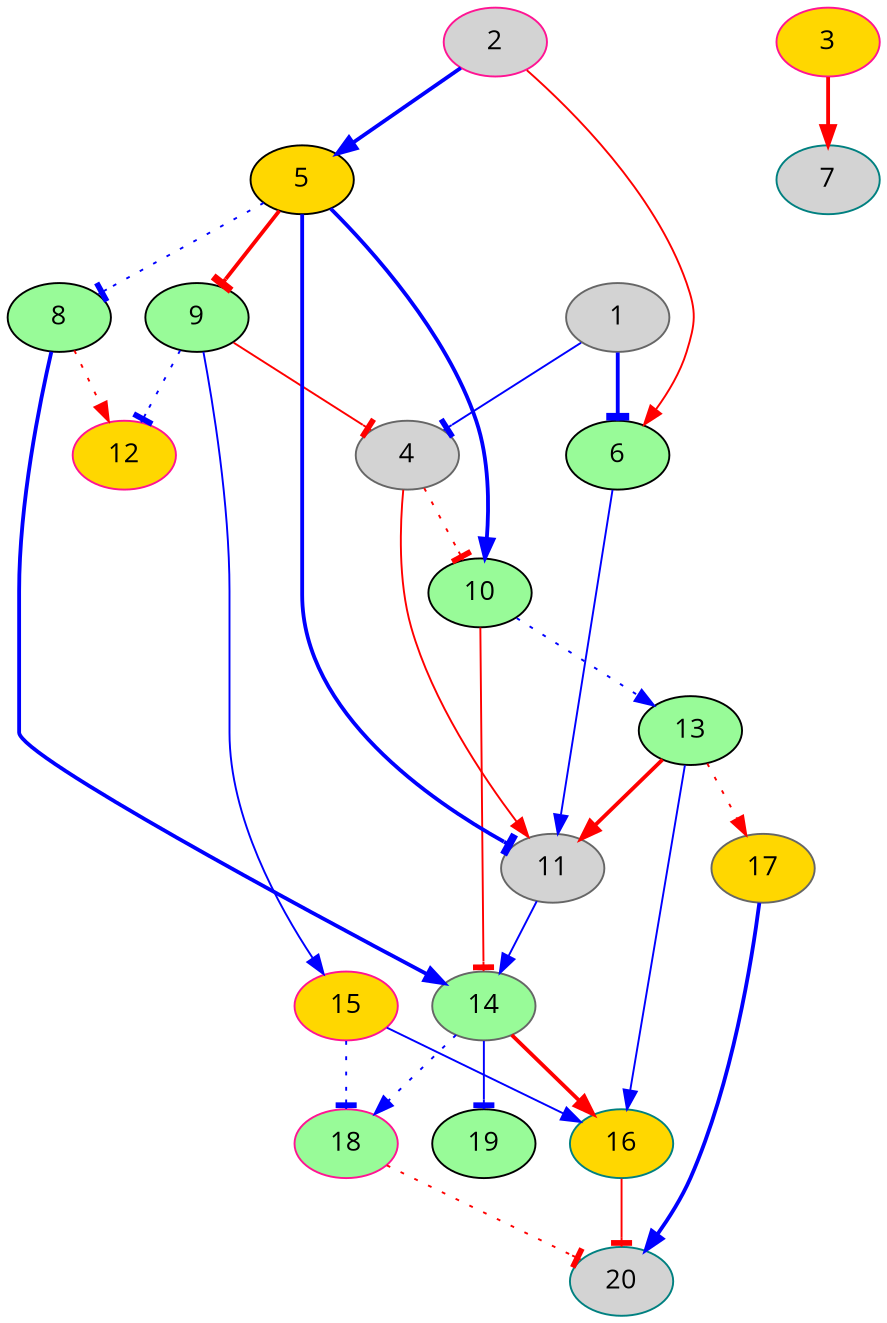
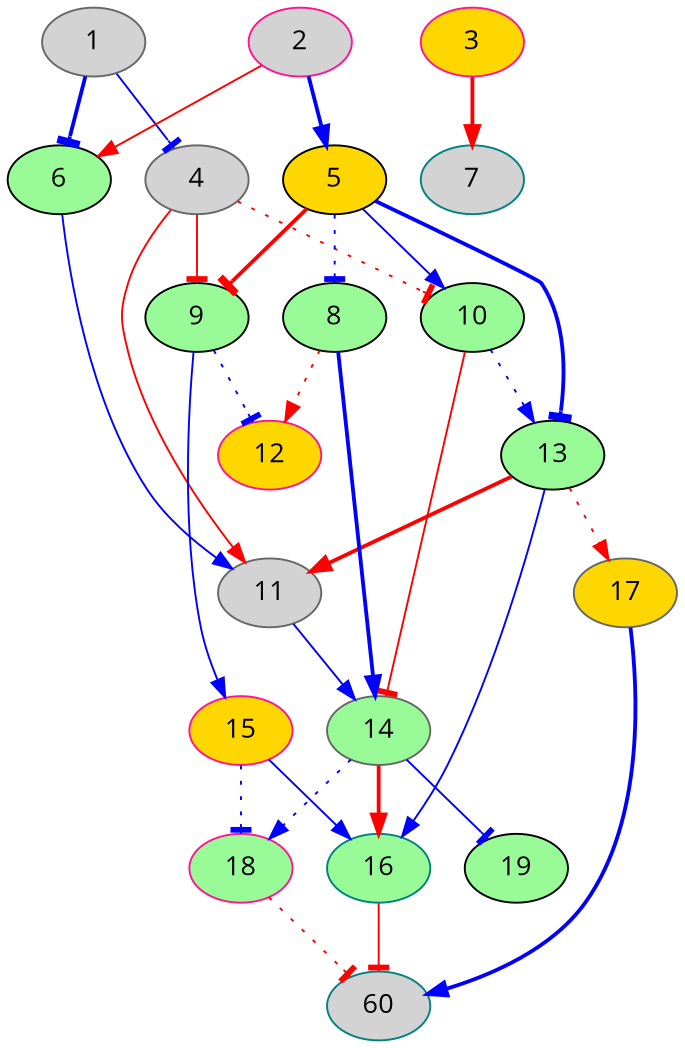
edge "5" -> "10": style bold -> solid
edge "9" -> "4": reversed
edge "5" -> "11": now "5" -> "13"
node "16": fillcolor gold -> palegreen
node "20": label "20" -> "60"
